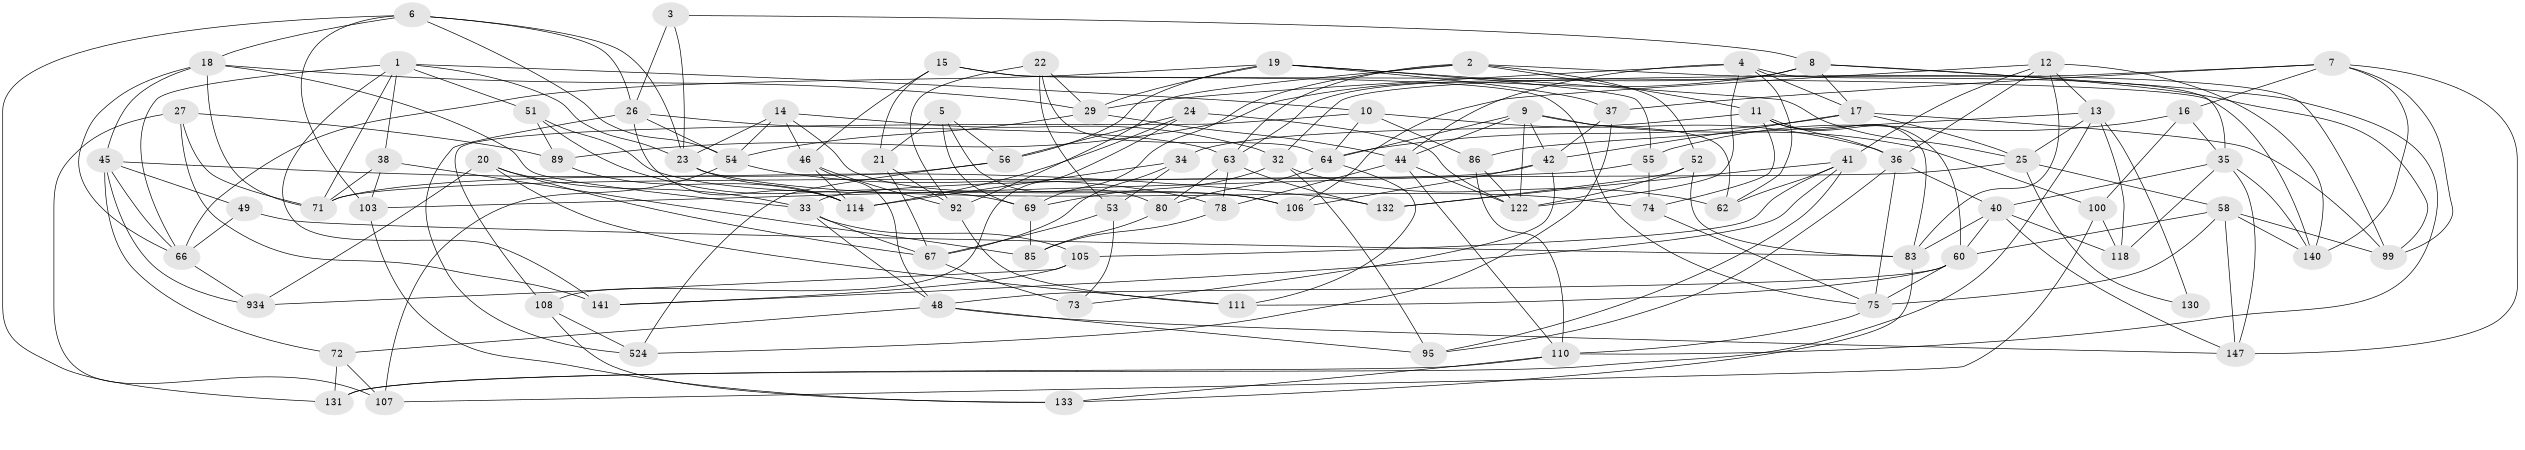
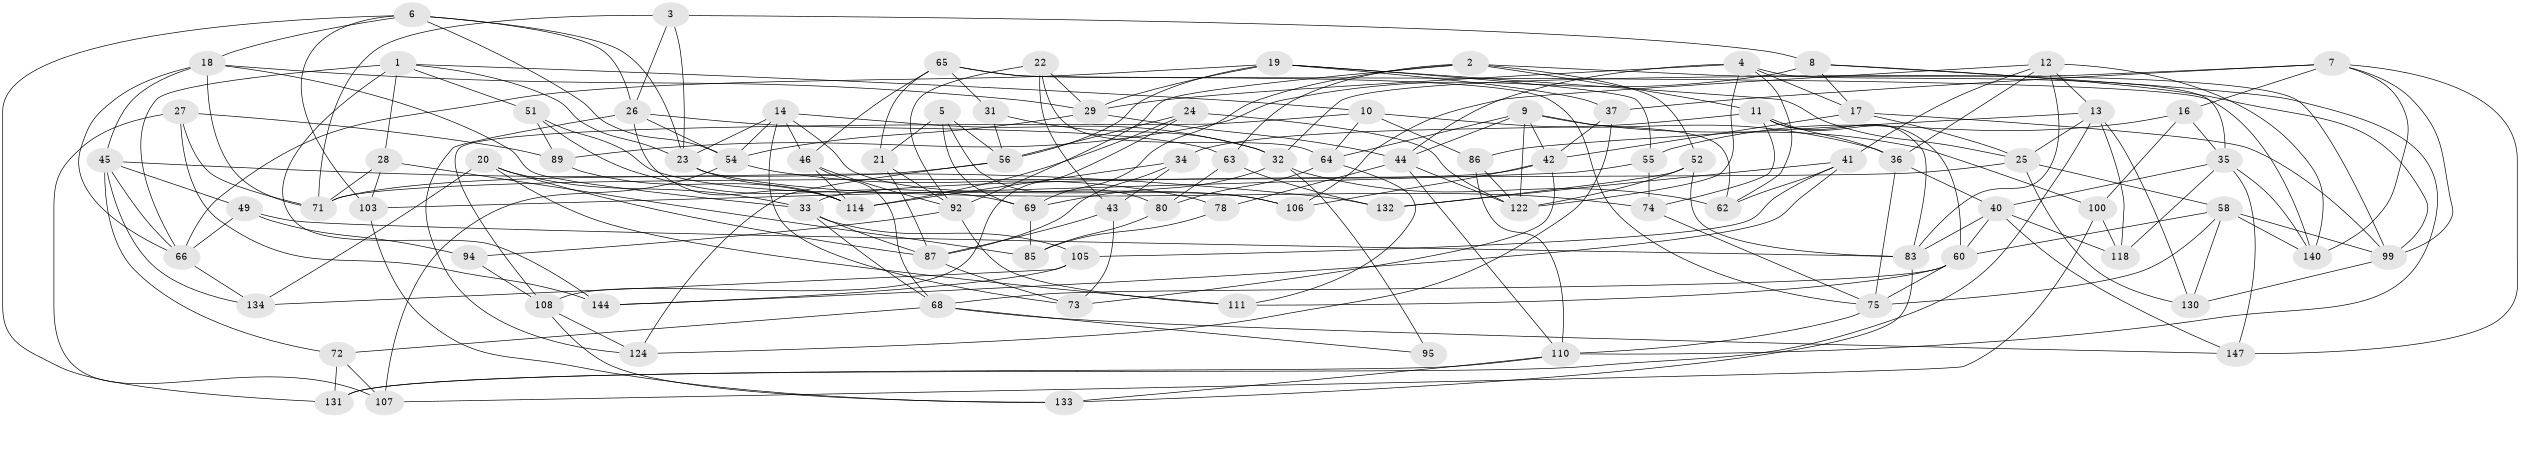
node "15": label "15" -> "65"
edge "8" -- "63": removed
node "31": added
edge "17" -- "64": removed
edge "1" -- "71": now "3" -- "71"
node "38": label "38" -> "28"
edge "63" -- "78": removed
node "53": label "53" -> "43"
node "94": added
node "67": label "67" -> "87"
edge "14" -- "73": added
edge "99" -- "130": added
edge "58" -- "147": now "58" -- "130"
edge "41" -- "95": removed
edge "36" -- "95": removed
node "934": label "934" -> "134"
node "141": label "141" -> "144"
node "48": label "48" -> "68"
node "524": label "524" -> "124"
